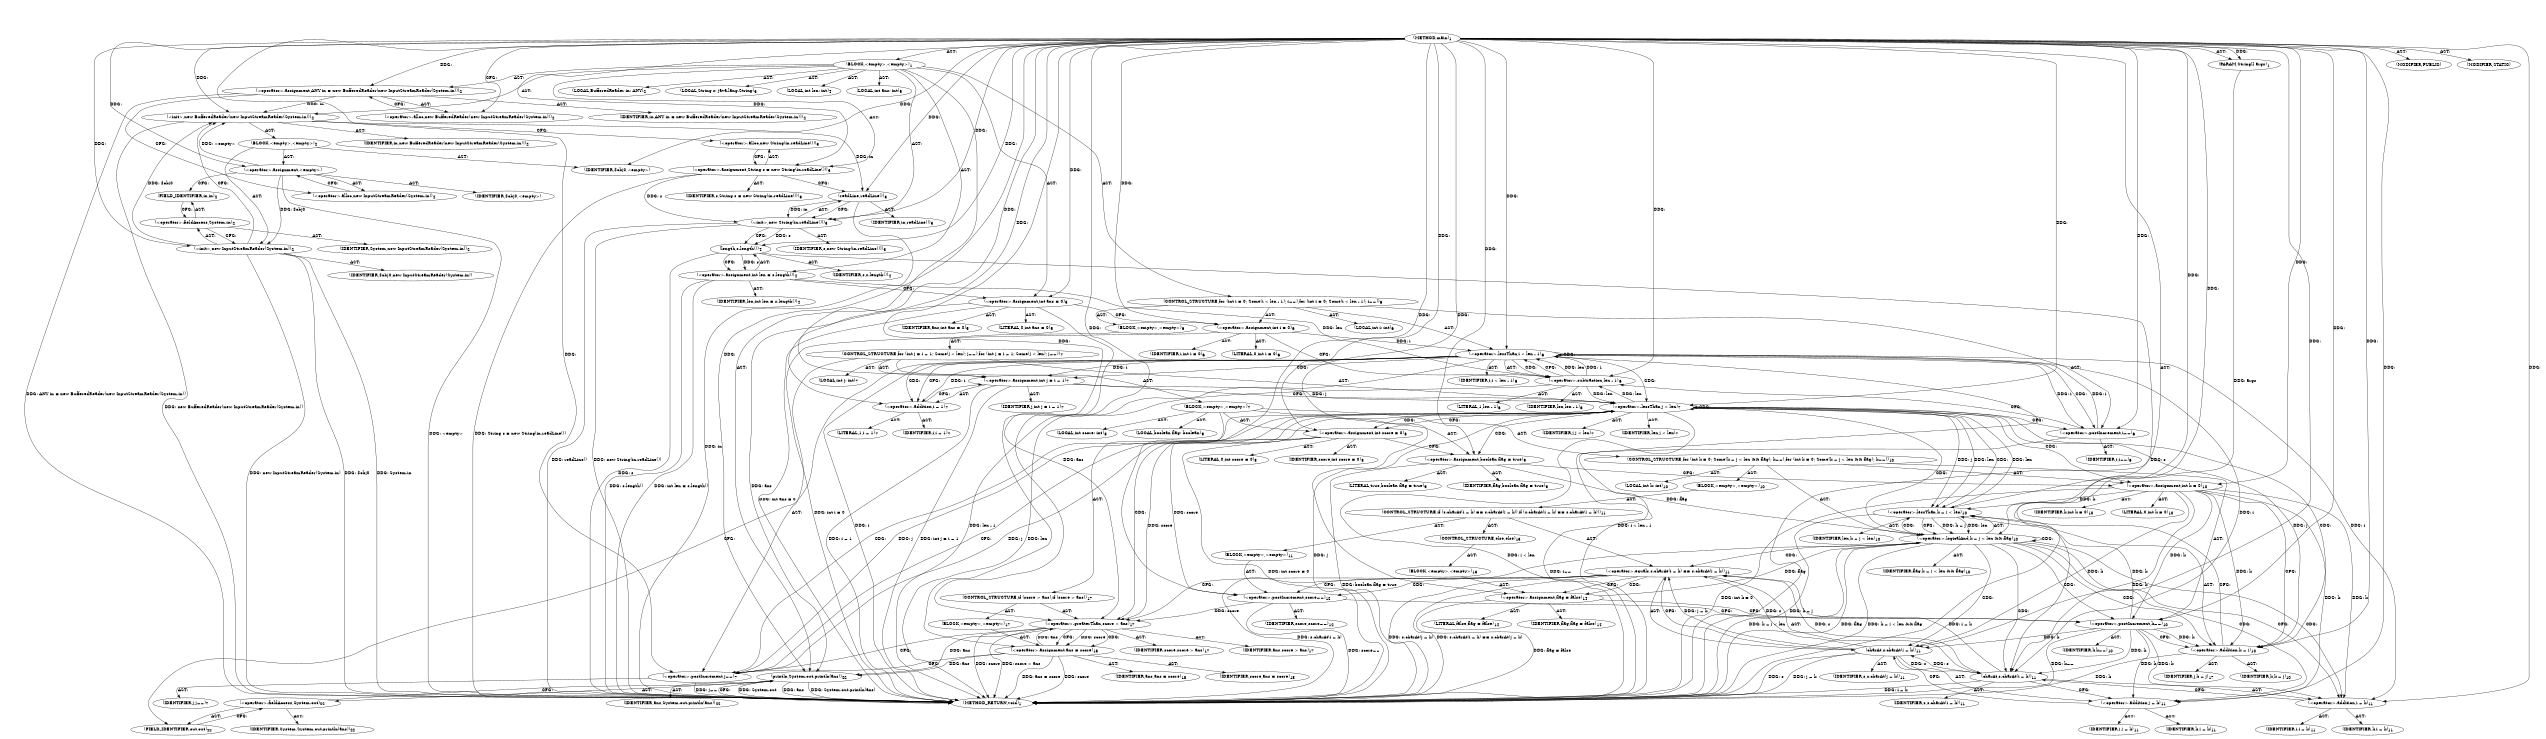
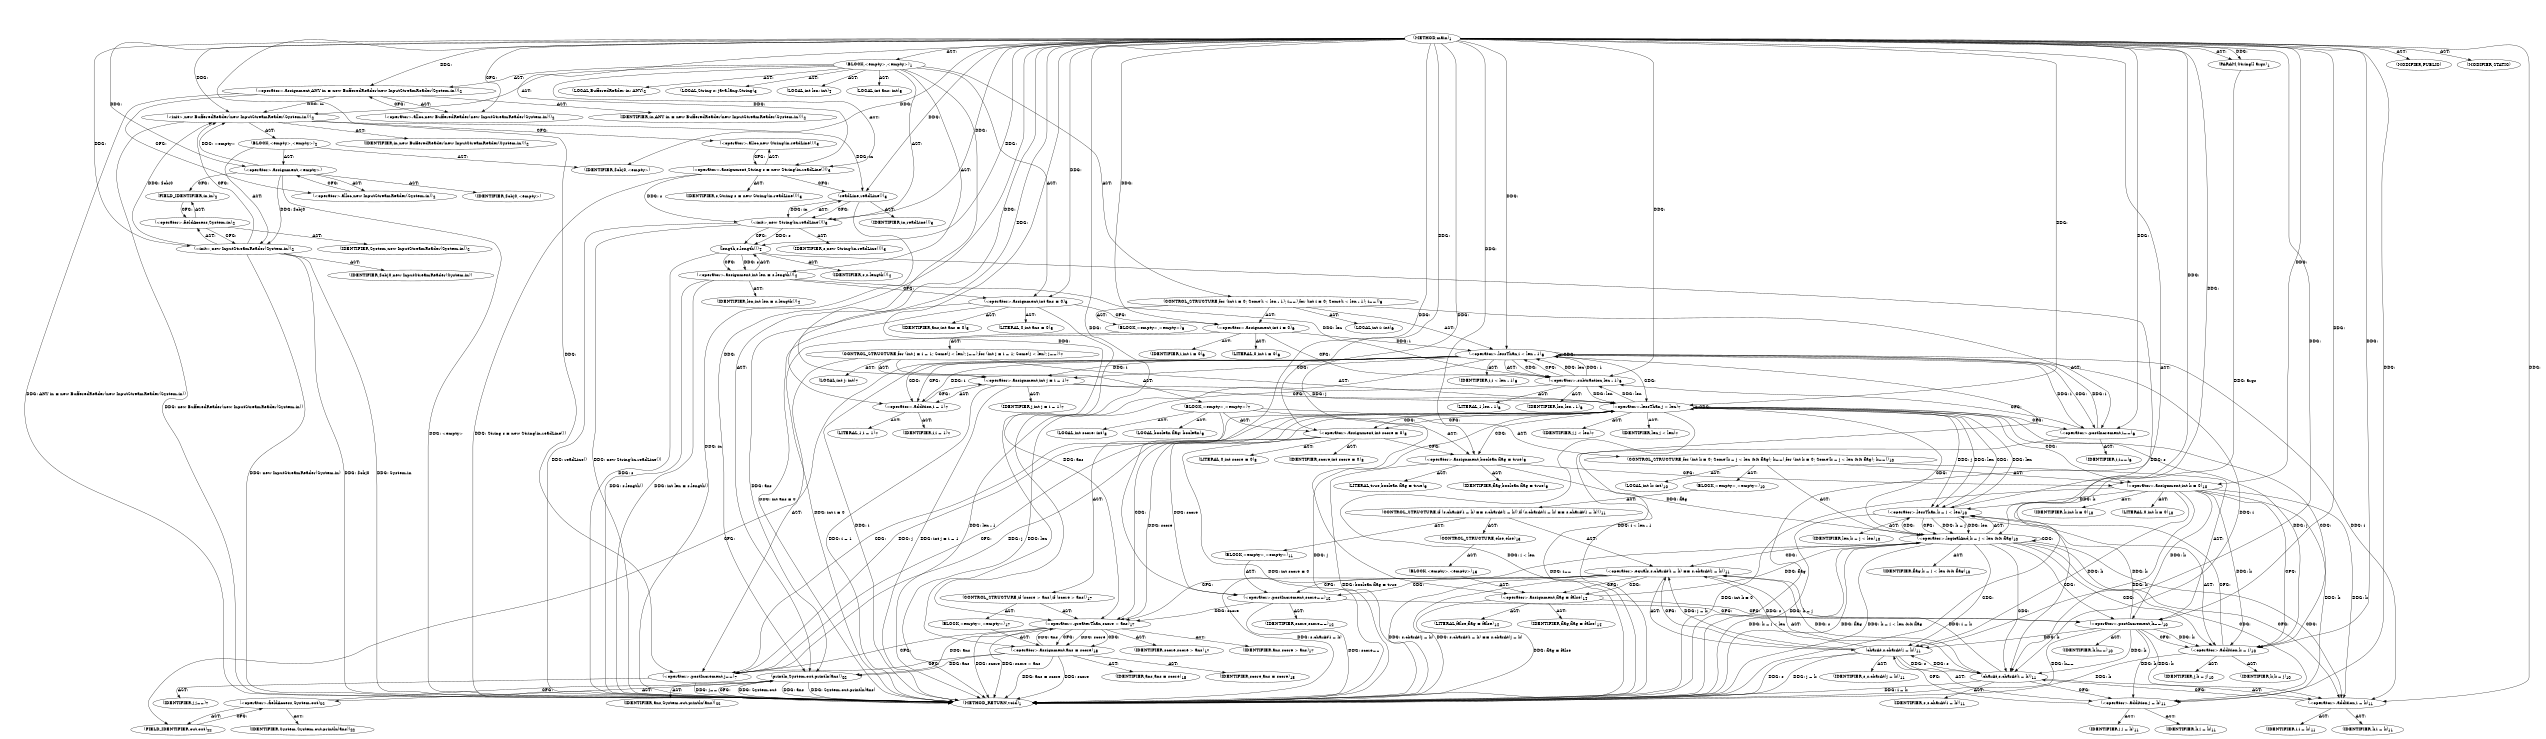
node "(IDENTIFIER,j,k + j)": text "17" -> "10"
